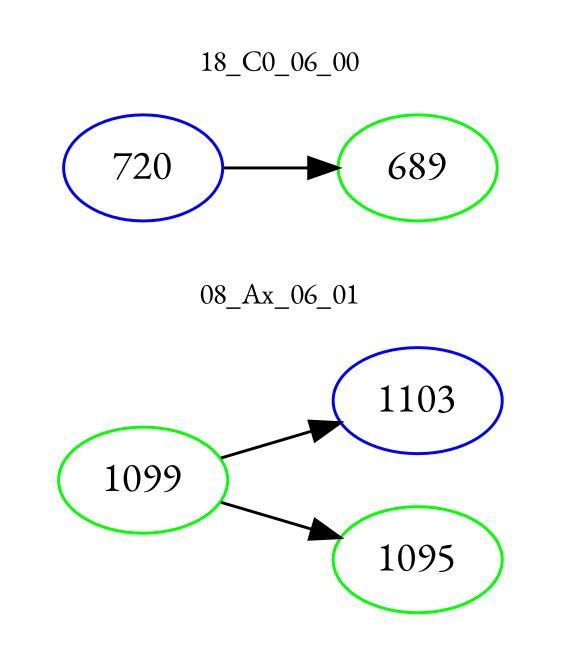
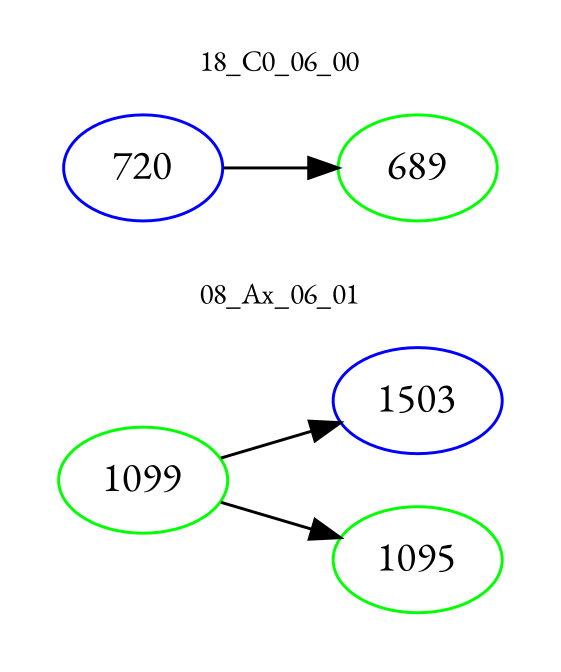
node "1103": label "1103" -> "1503"
